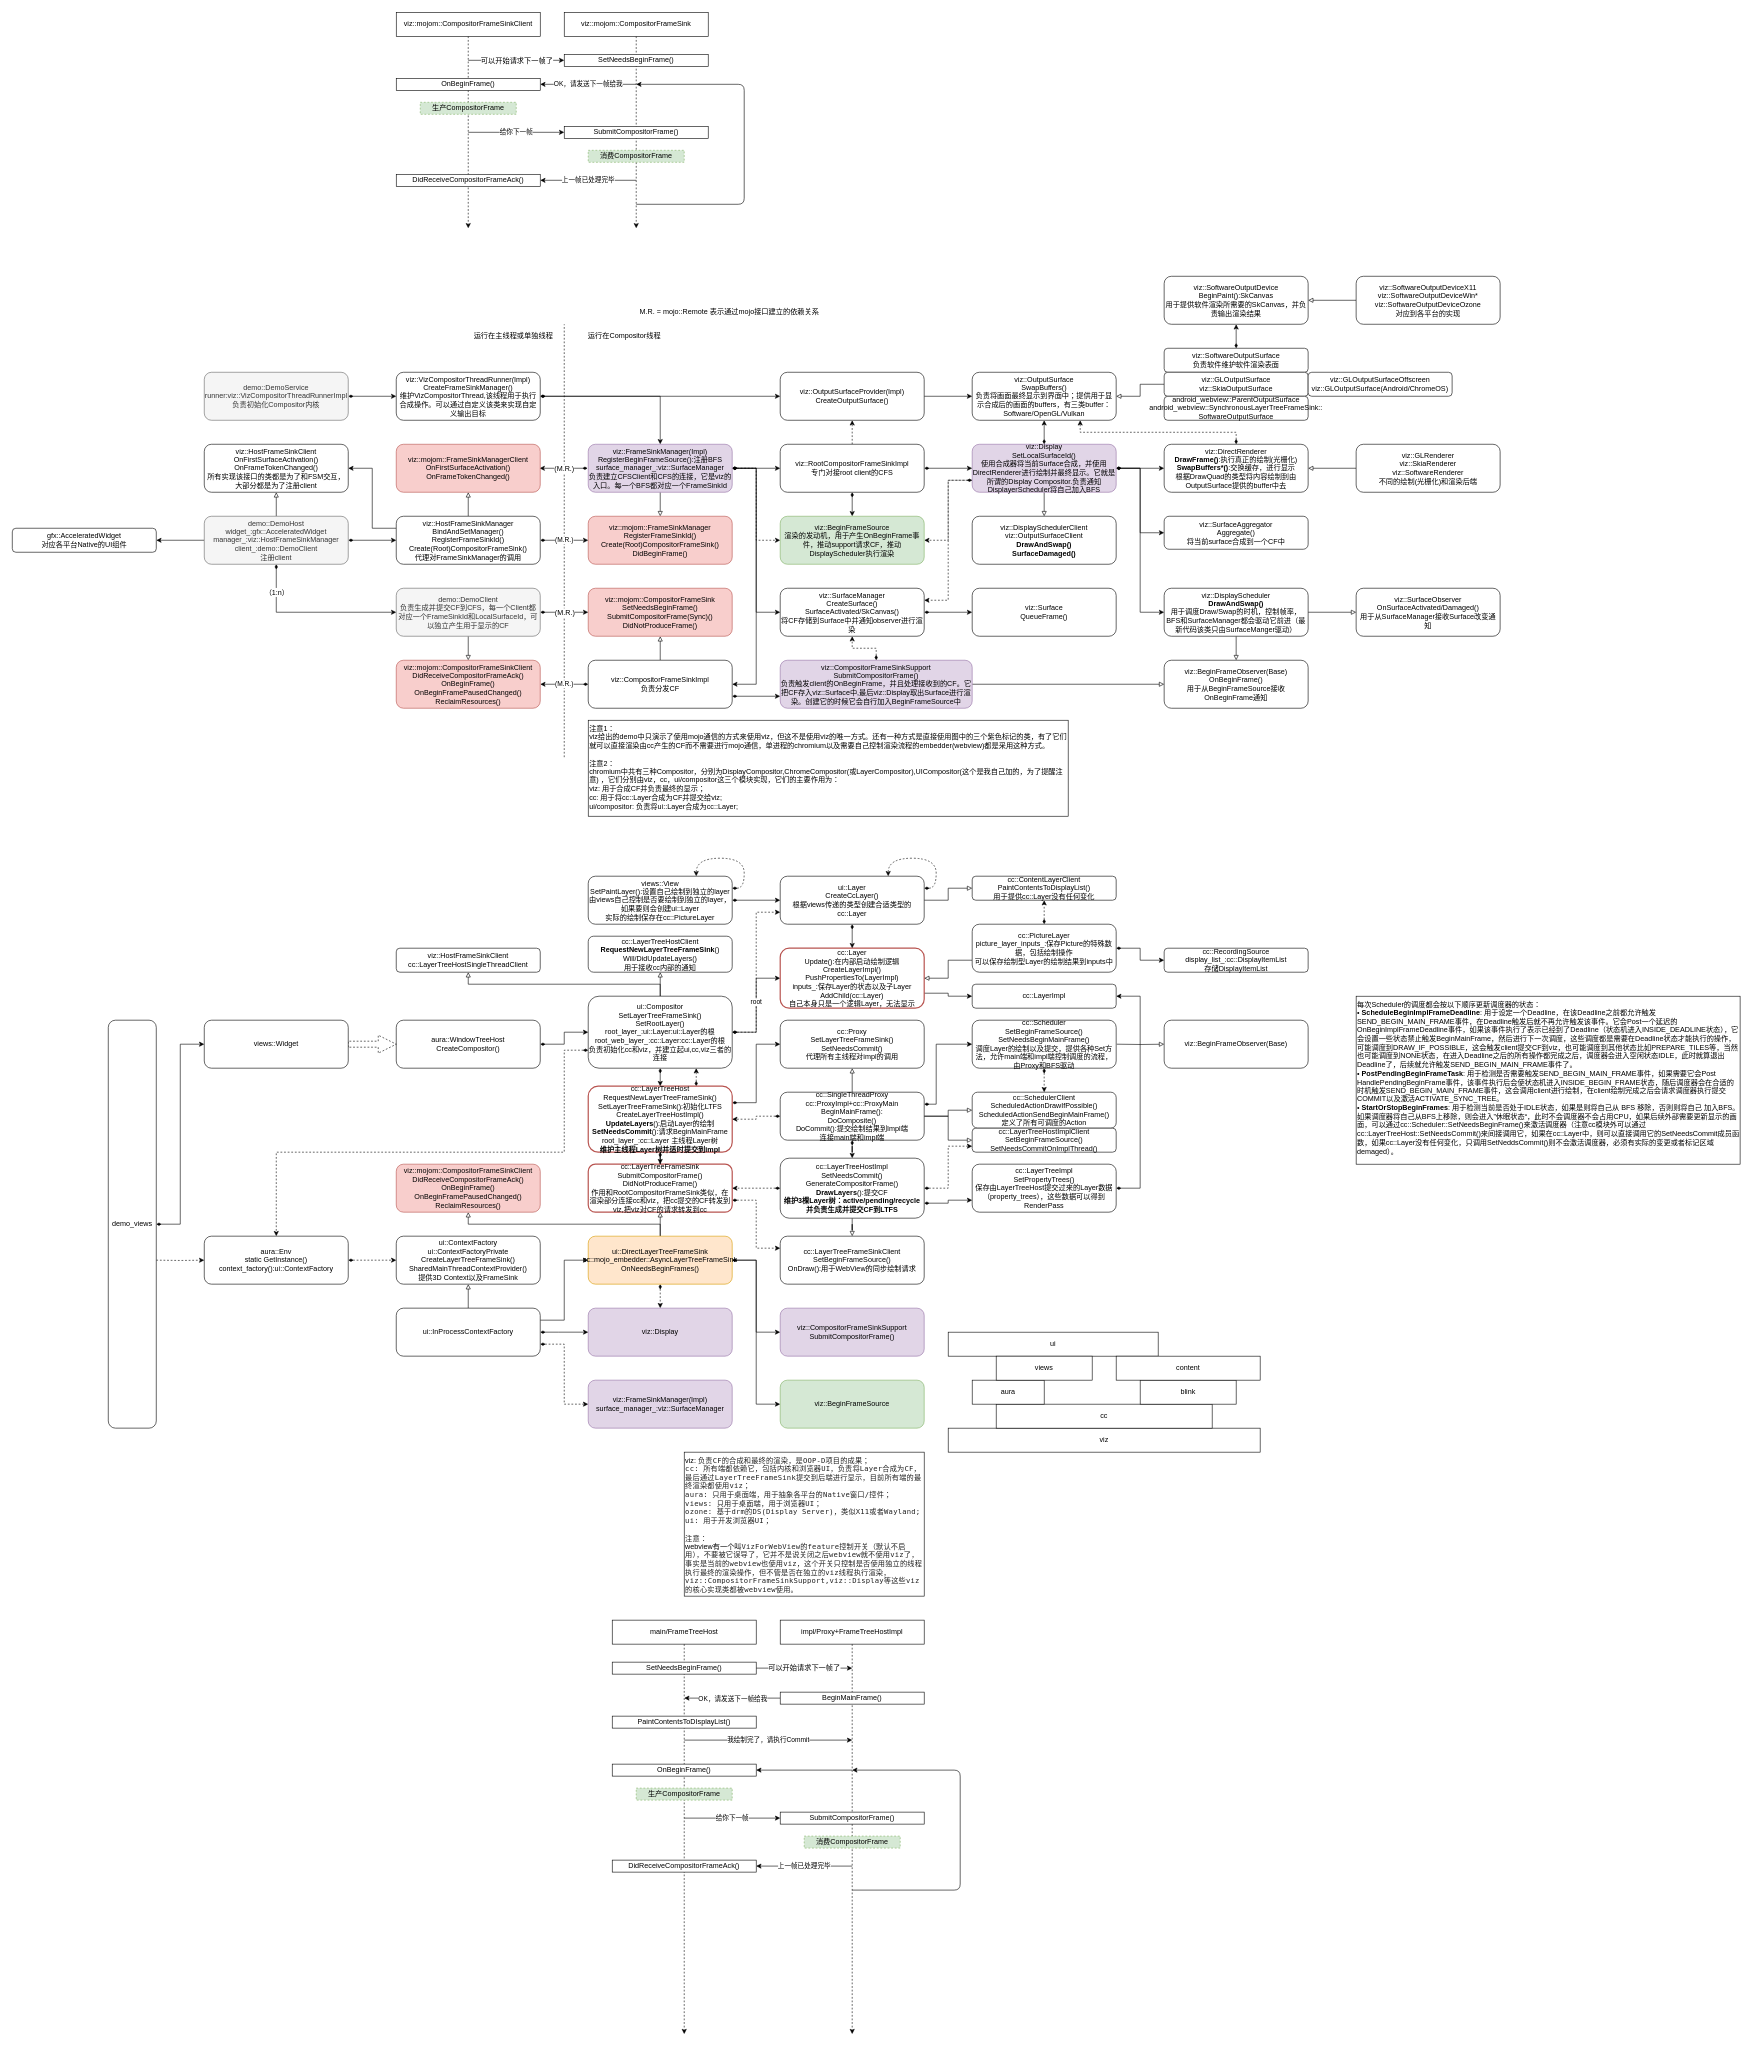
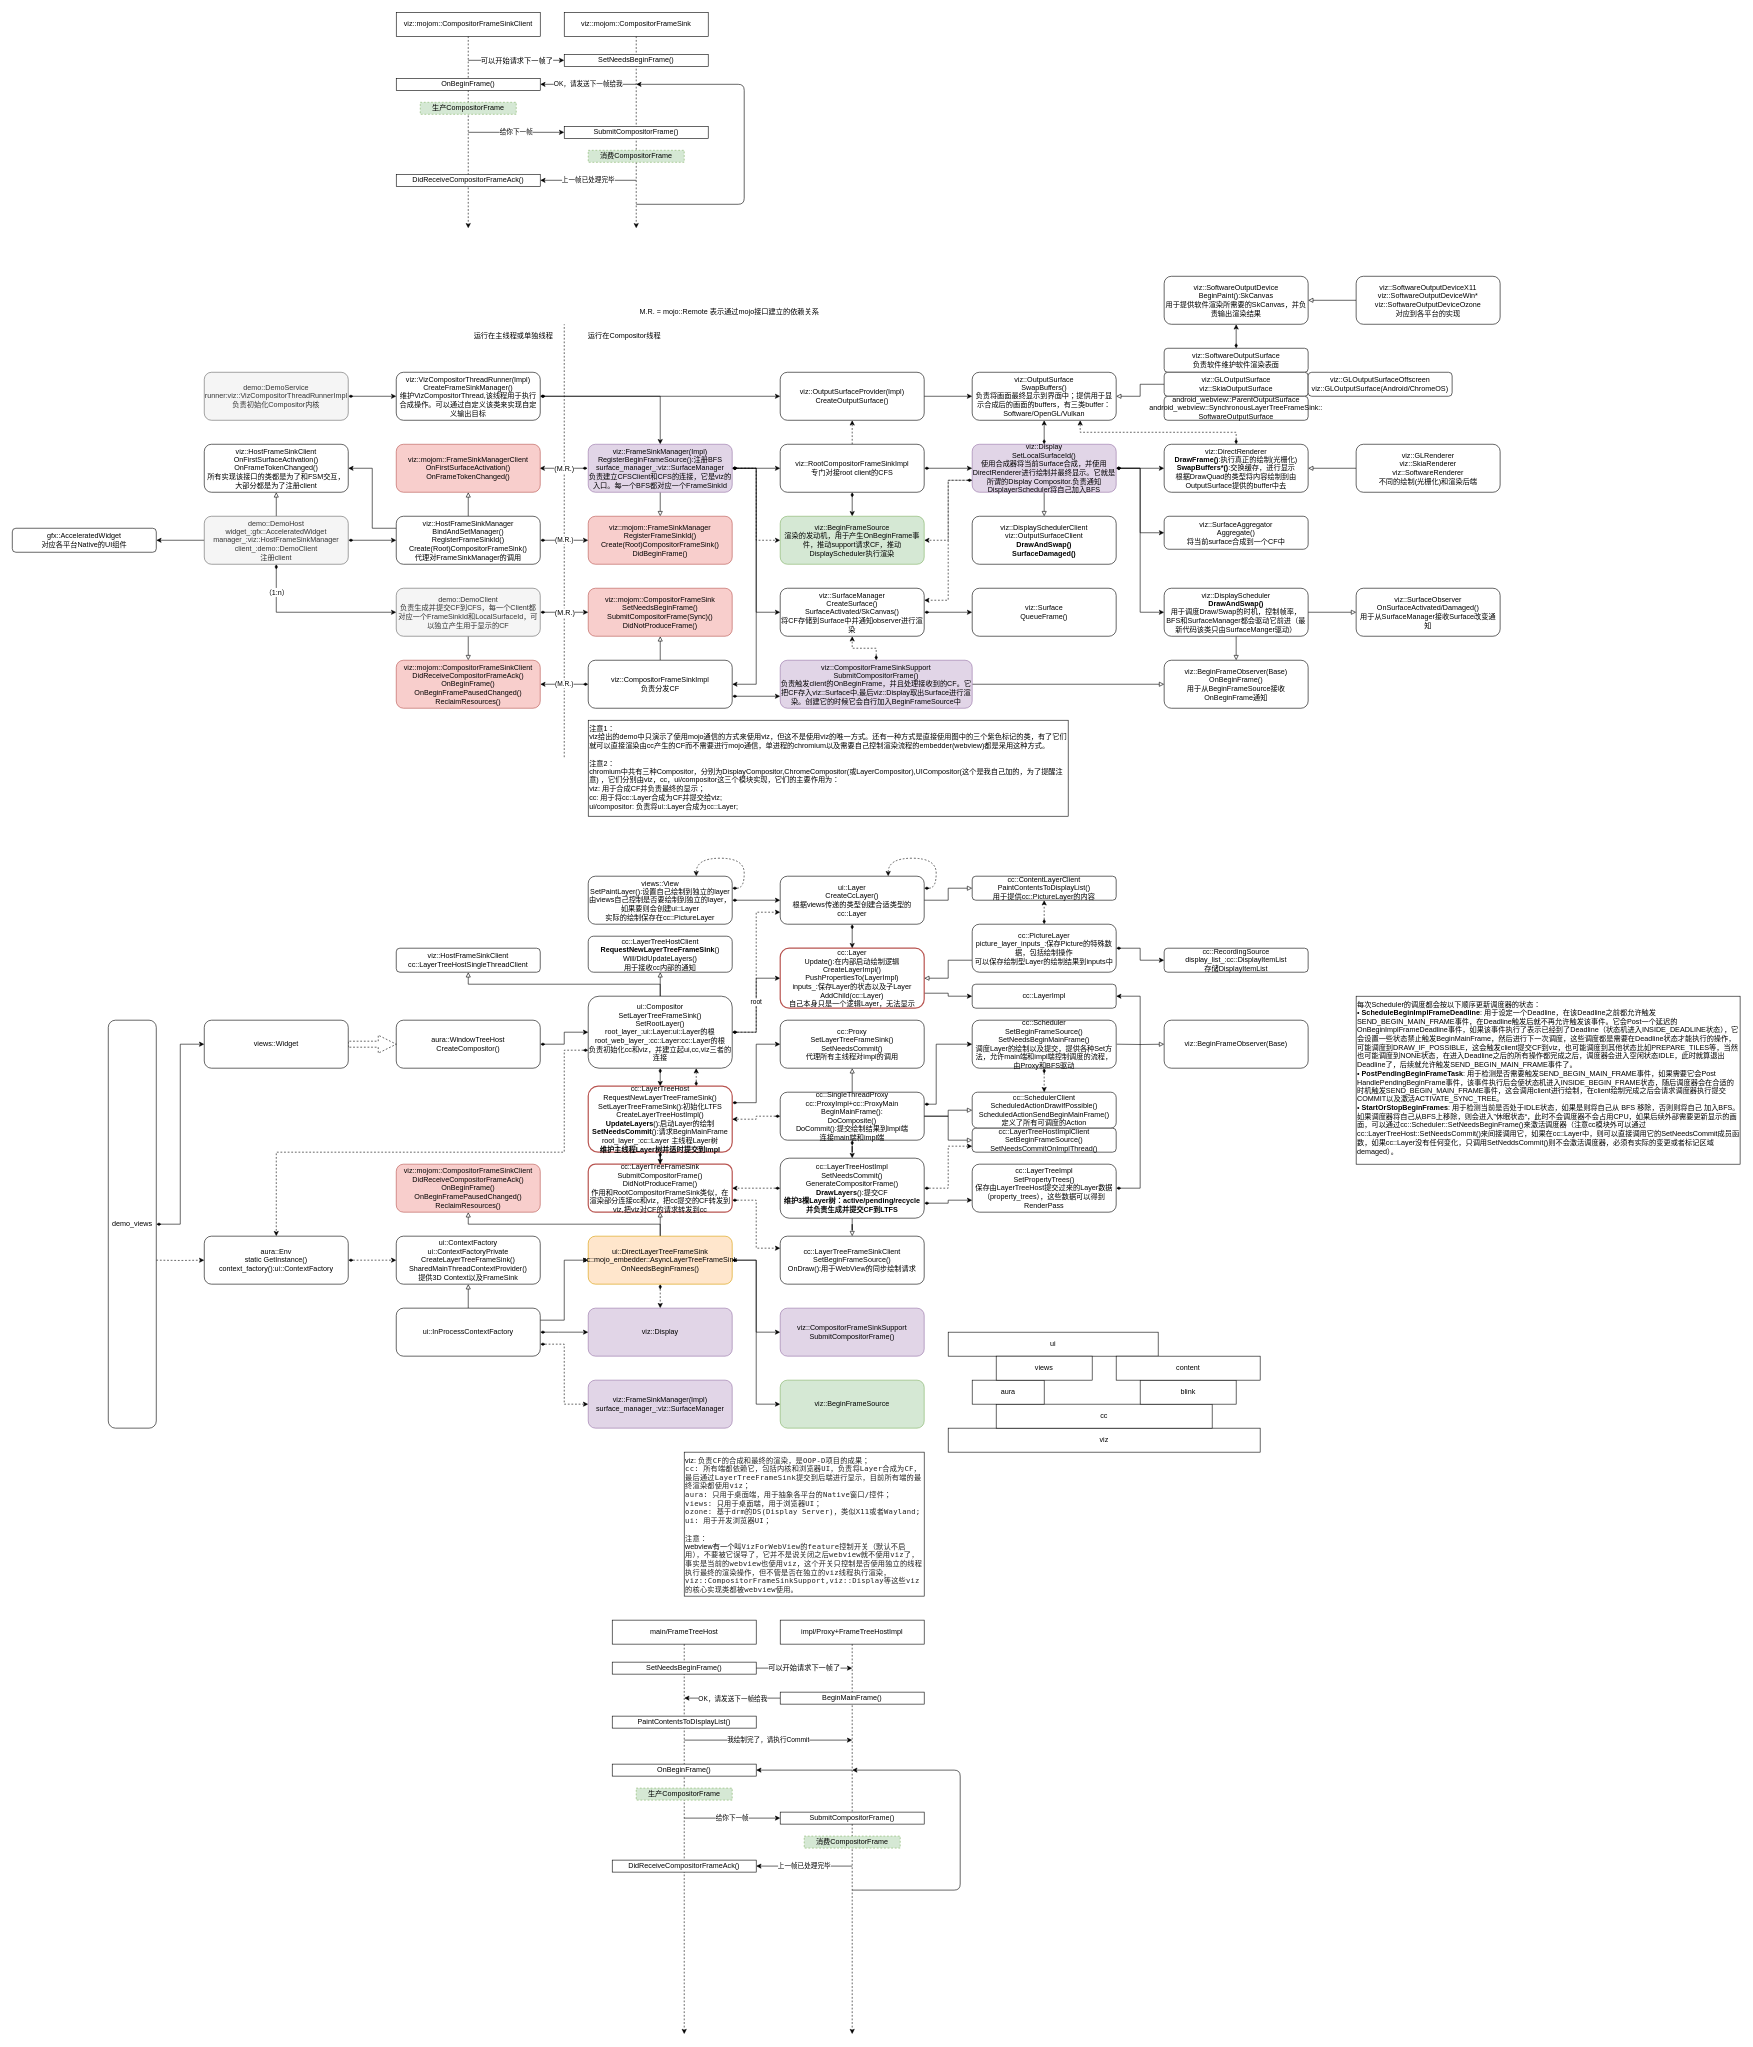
node "cc::ContentLayerClient PaintContentsToDisplayList() 用于提供cc::Layer没有任何变化": label "cc::ContentLayerClient PaintContentsToDisplayList() 用于提供cc::Layer没有任何变化" -> "cc::ContentLayerClient PaintContentsToDisplayList() 用于提供cc::PictureLayer的内容"
